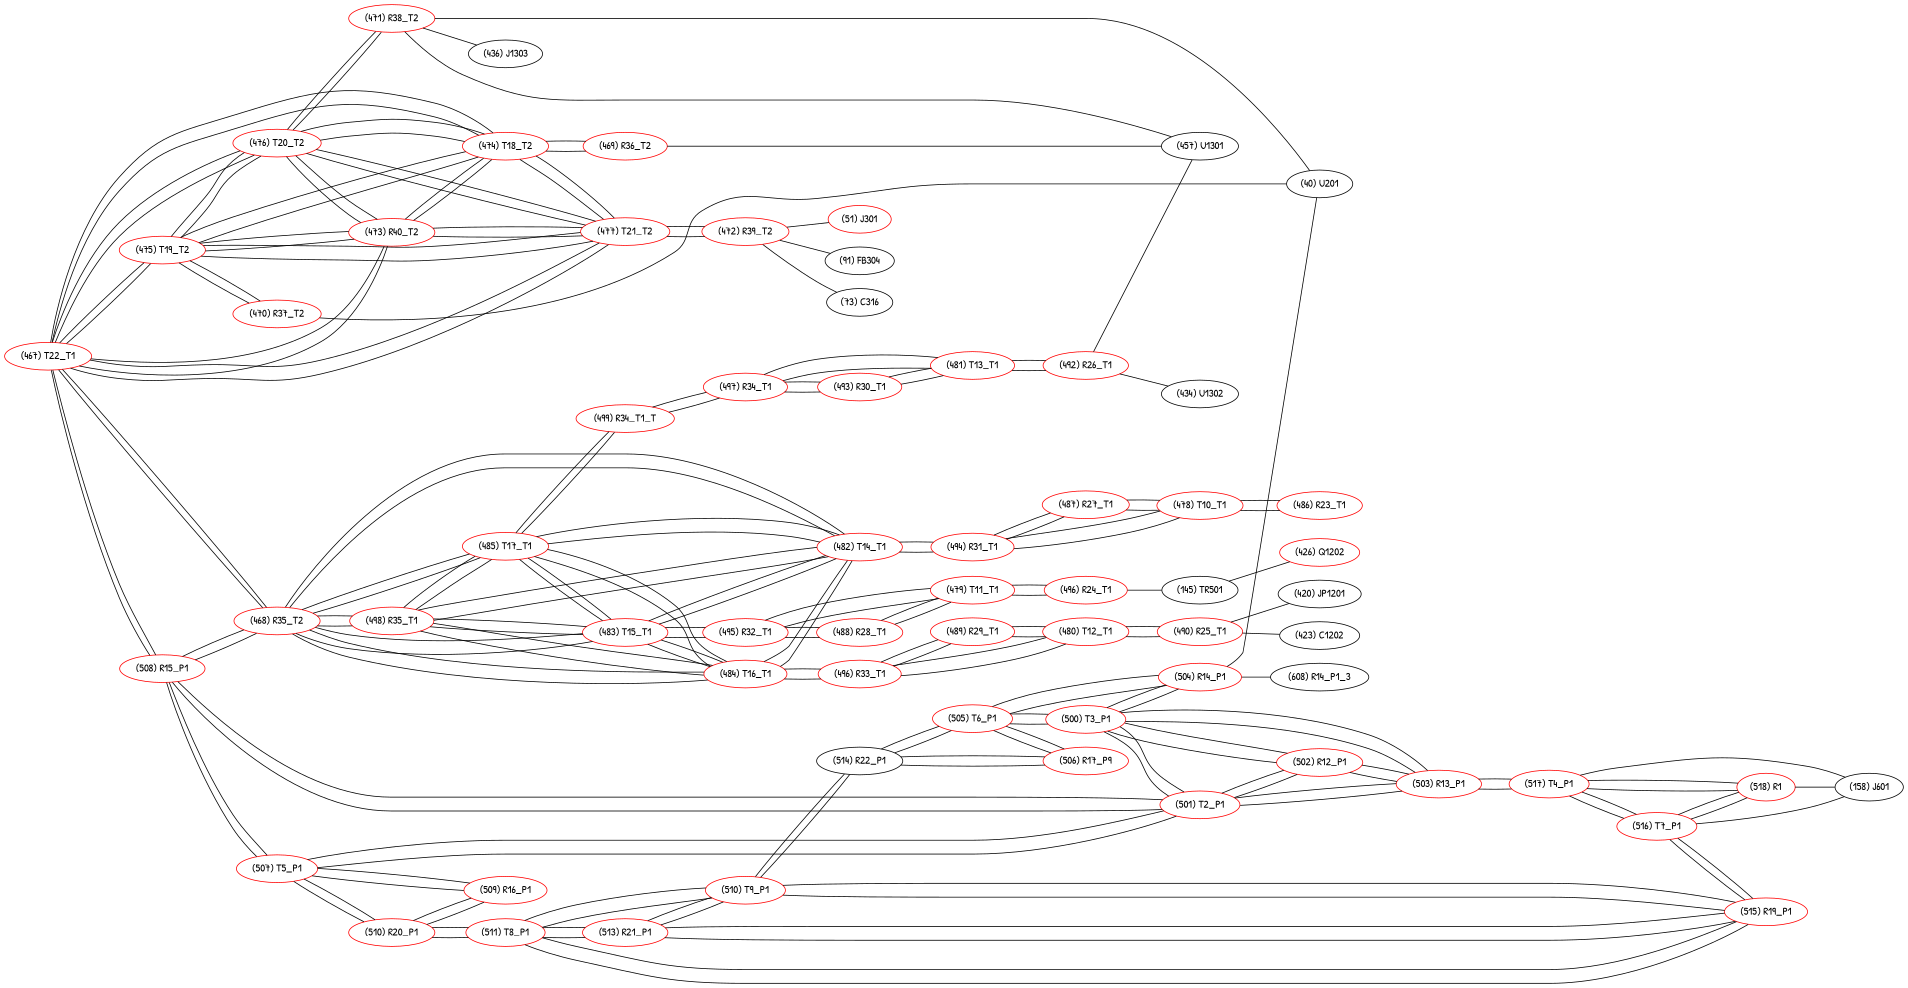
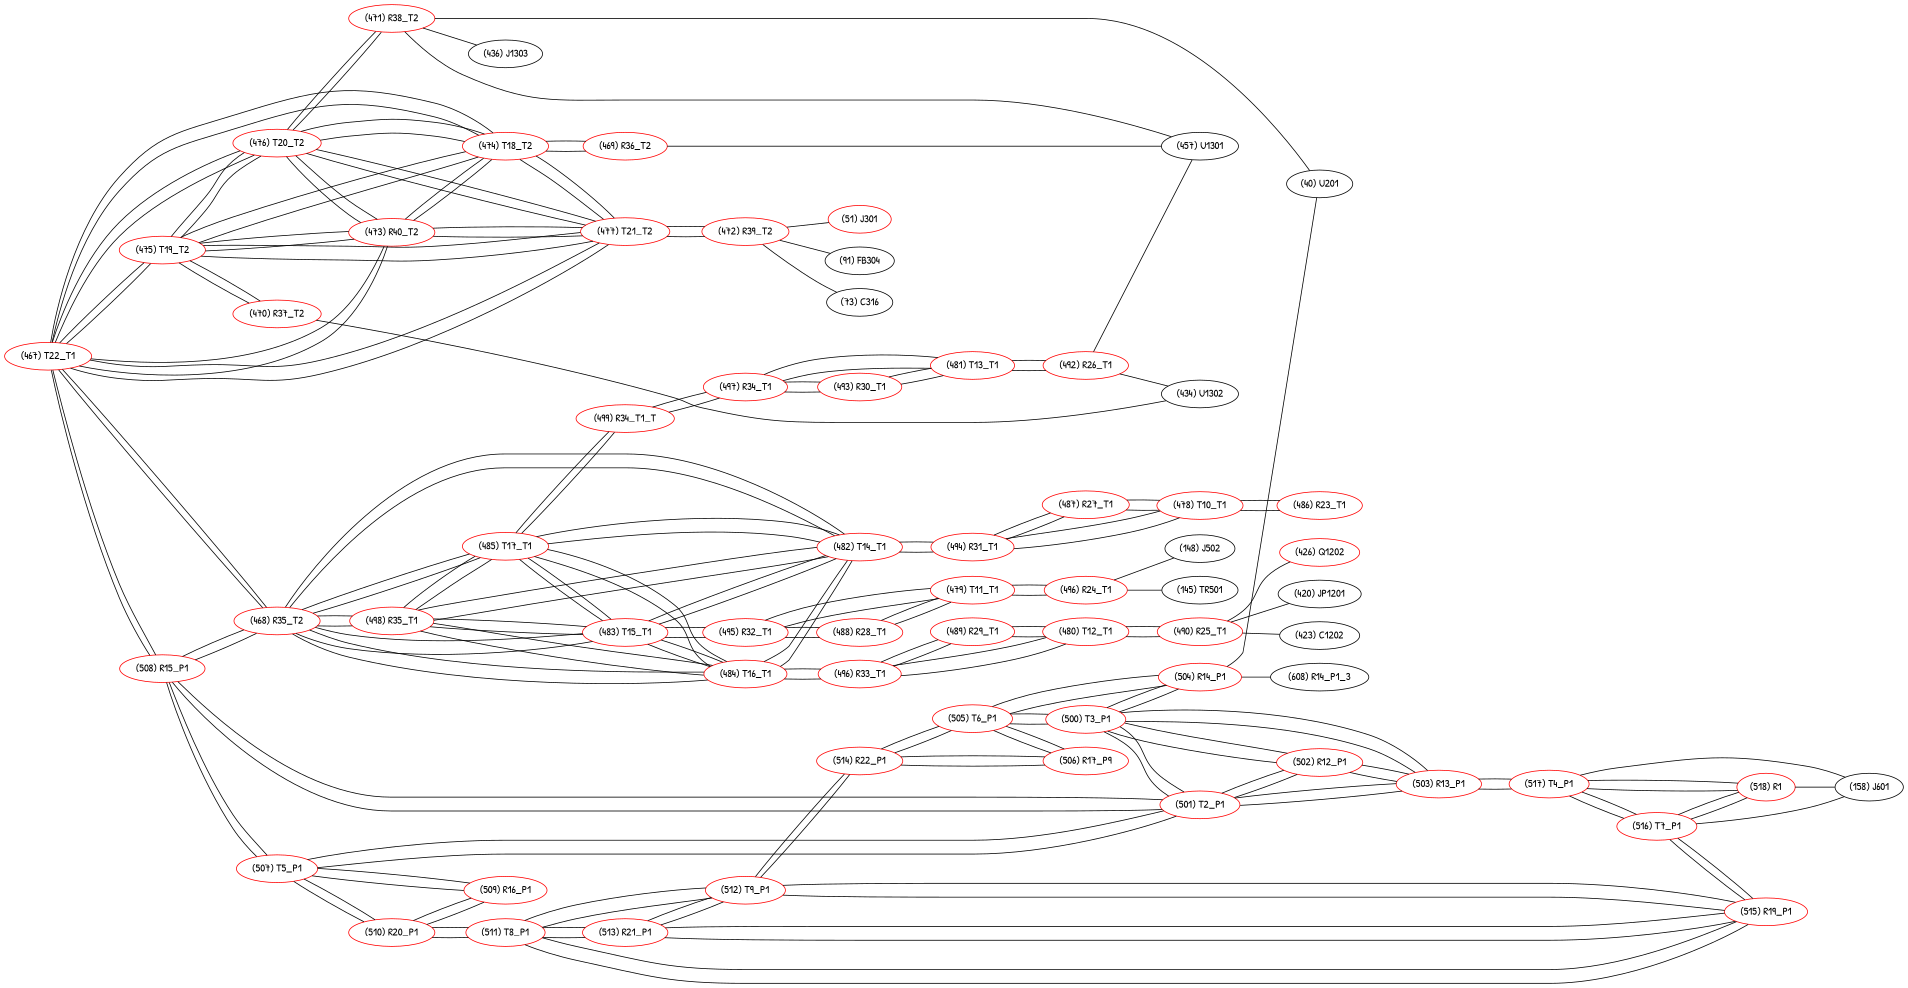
edge "(40) U201" -- "(470) R37_T2": now "(434) U1302" -- "(470) R37_T2"
node "(148) J502": added
edge "(426) Q1202" -- "(145) TR501": now "(426) Q1202" -- "(490) R25_T1"
node "(514) R22_P1": color black -> red
node "(510) T9_P1": label "(510) T9_P1" -> "(512) T9_P1"
